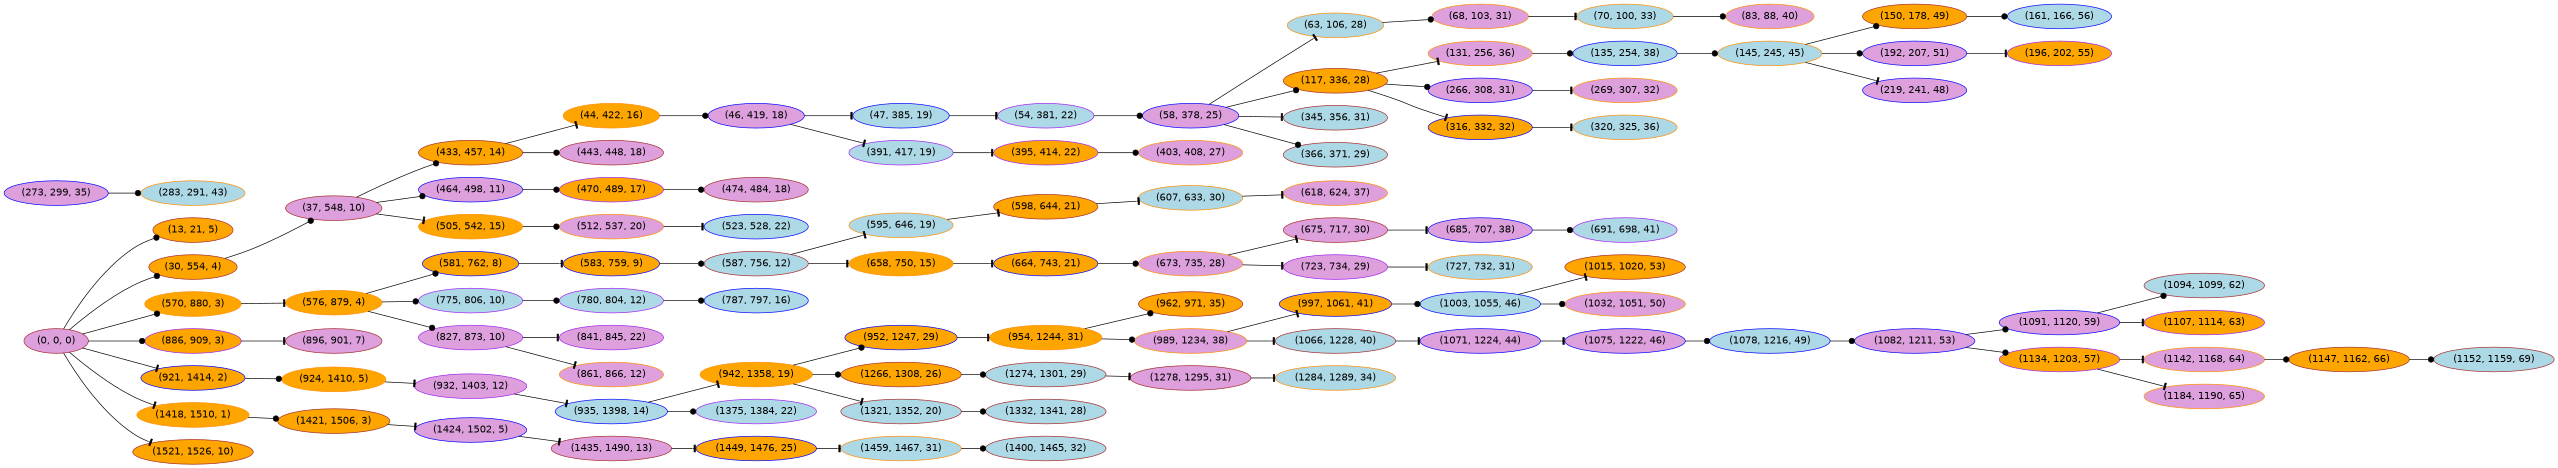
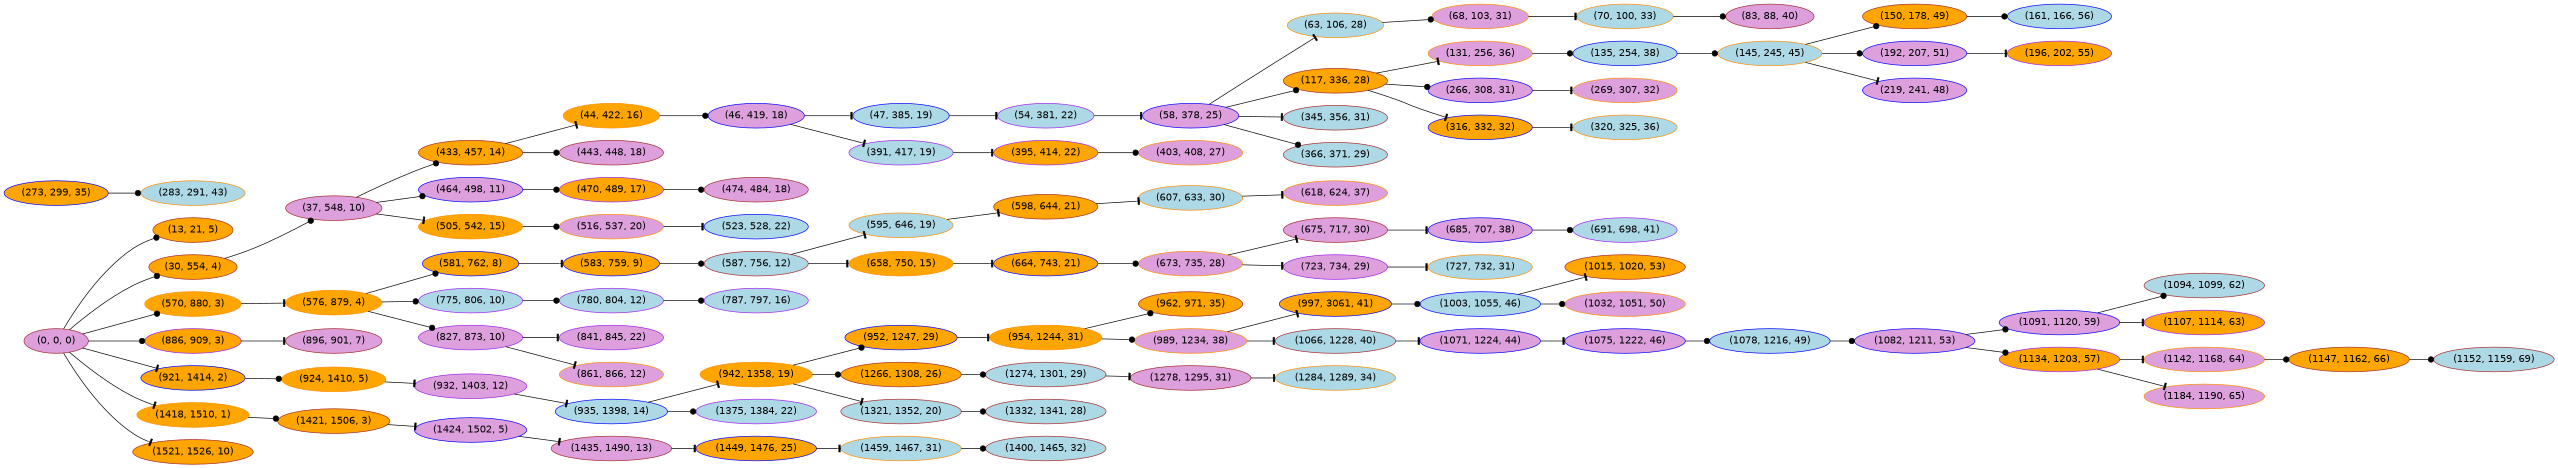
node "(83, 88, 40)": color darkorange -> brown
edge "(54, 381, 22)" -> "(58, 378, 25)": arrowhead dot -> tee
node "(273, 299, 35)": fillcolor plum -> orange
node "(512, 537, 20)": label "(512, 537, 20)" -> "(516, 537, 20)"
node "(787, 797, 16)": color blue -> purple
node "(997, 1061, 41)": label "(997, 1061, 41)" -> "(997, 3061, 41)"
